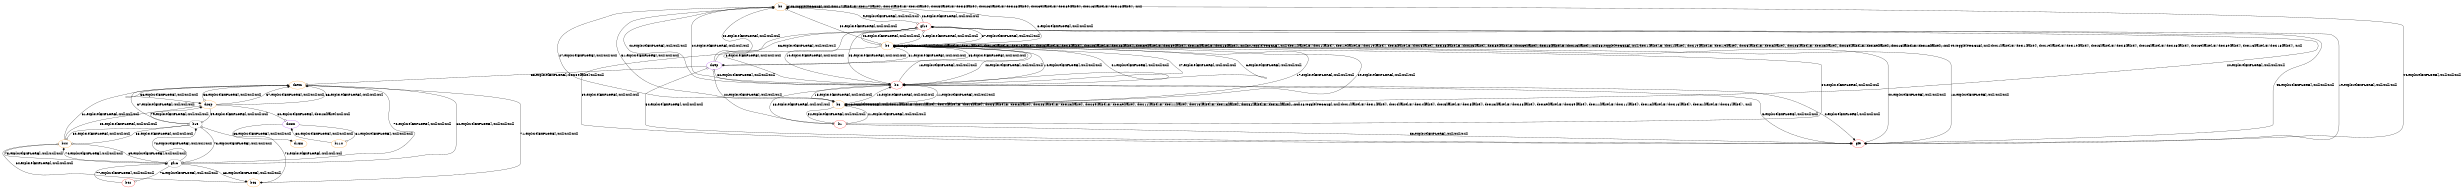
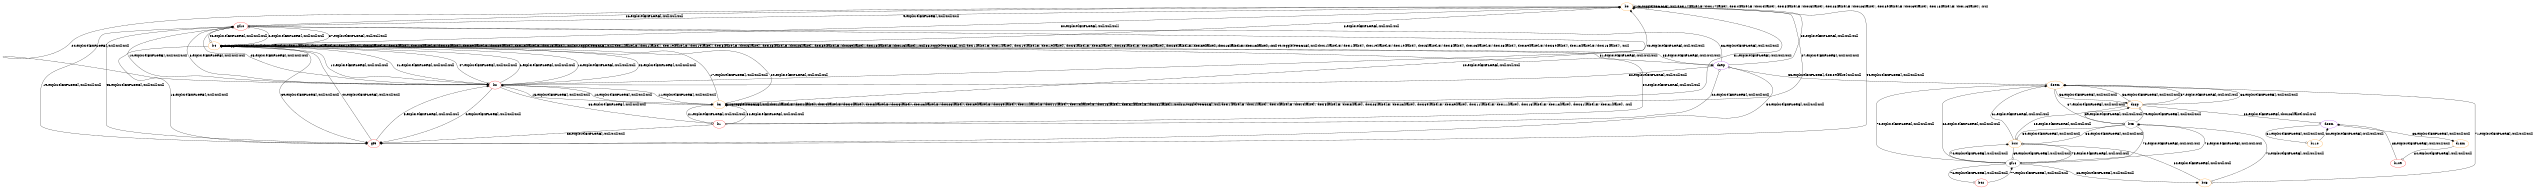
node "b15": label "b15" -> "b45"
edge "d39m" -> "b43": arrowhead diamond -> odot
node "b109": added
